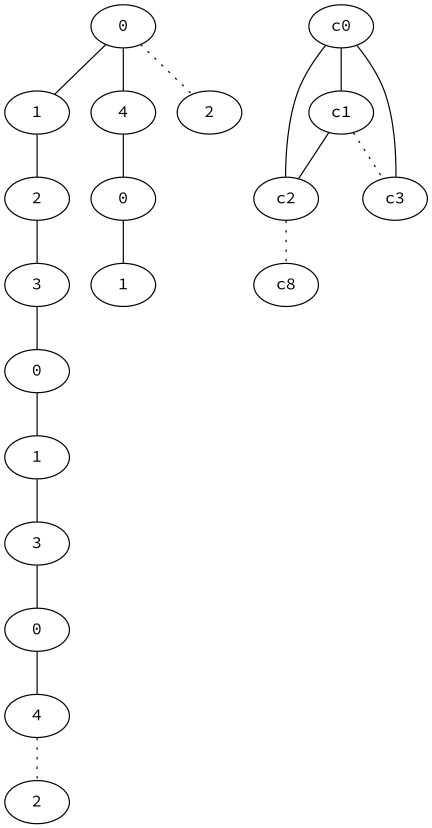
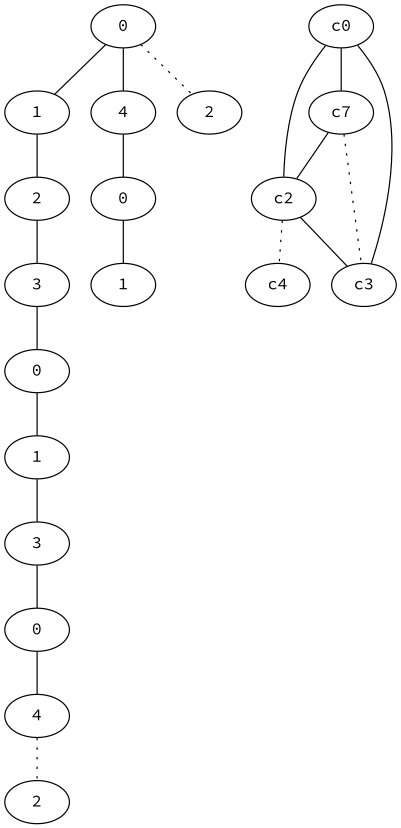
node "c1": label "c1" -> "c7"
edge "c2" -- "c3": added
node "c8": label "c8" -> "c4"
